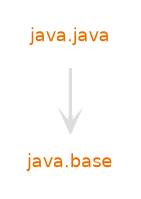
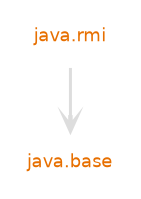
node "java.java": label "java.java" -> "java.rmi"
